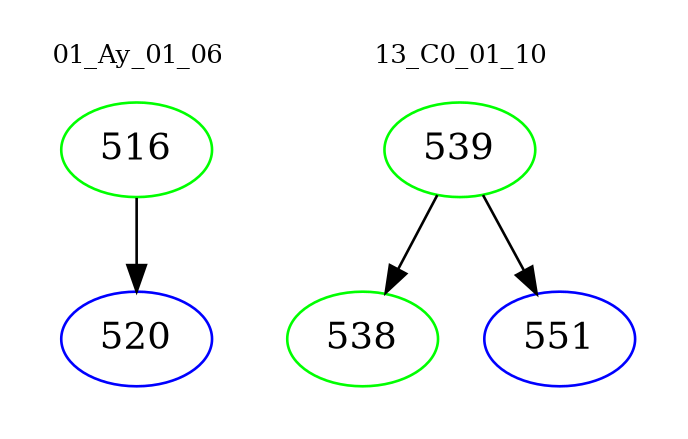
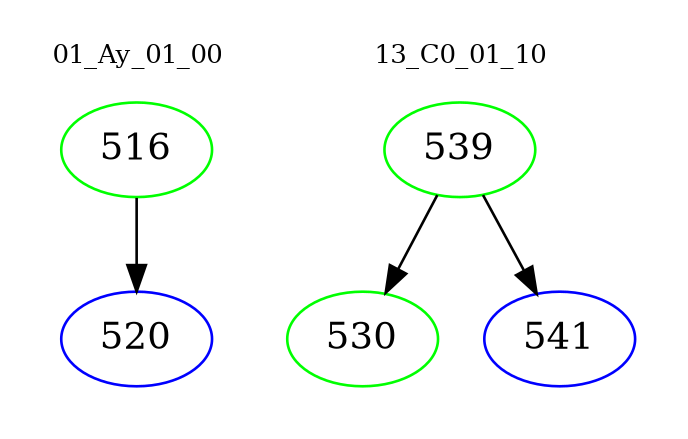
cluster "01_Ay_01_06": label "01_Ay_01_06" -> "01_Ay_01_00"
node "538": label "538" -> "530"
node "551": label "551" -> "541"
